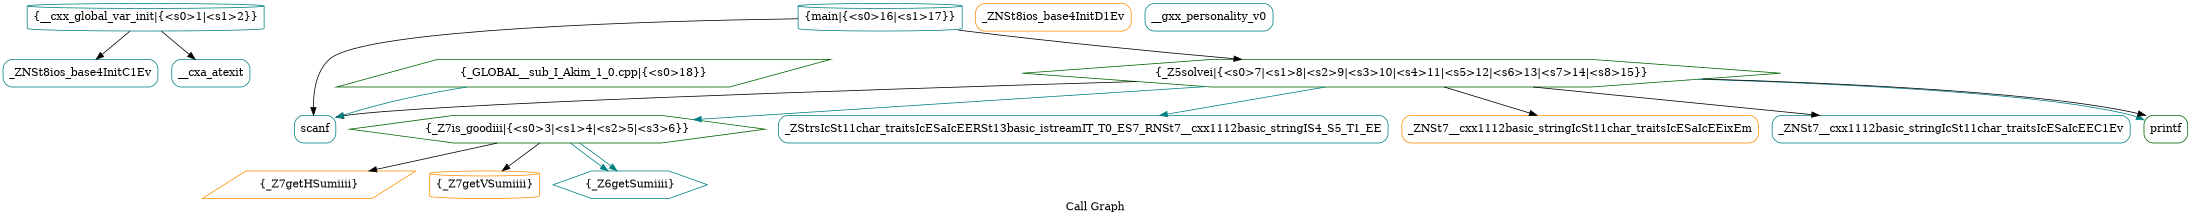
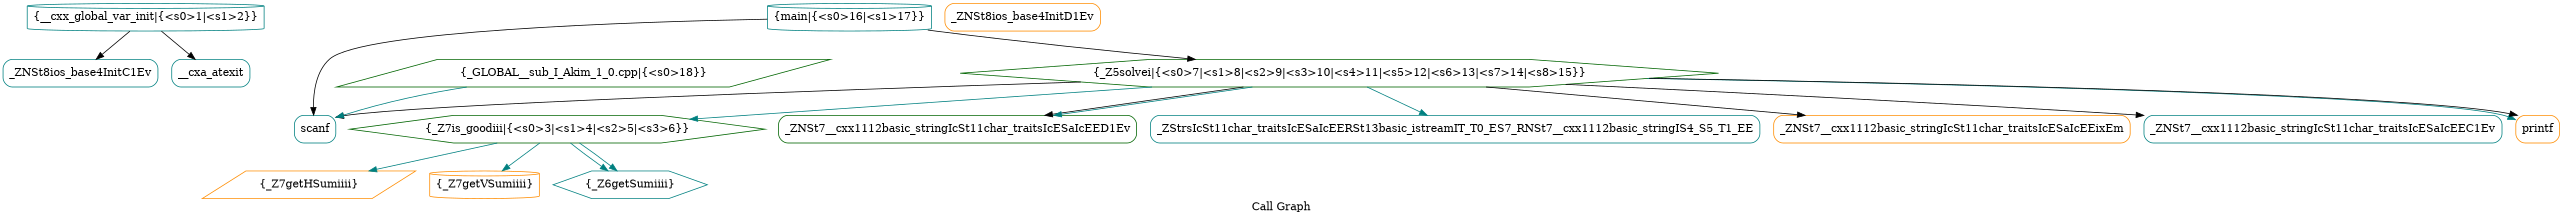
node "__gxx_personality_v0": removed
node "_ZNSt7__cxx1112basic_stringIcSt11char_traitsIcESaIcEED1Ev": added
node "printf": color darkgreen -> darkorange
edge "{_Z7is_goodiii|{<s0>3|<s1>4|<s2>5|<s3>6}}" -> "{_Z7getVSumiiii}": color black -> teal
edge "{_Z7is_goodiii|{<s0>3|<s1>4|<s2>5|<s3>6}}" -> "{_Z7getHSumiiii}": color black -> teal
